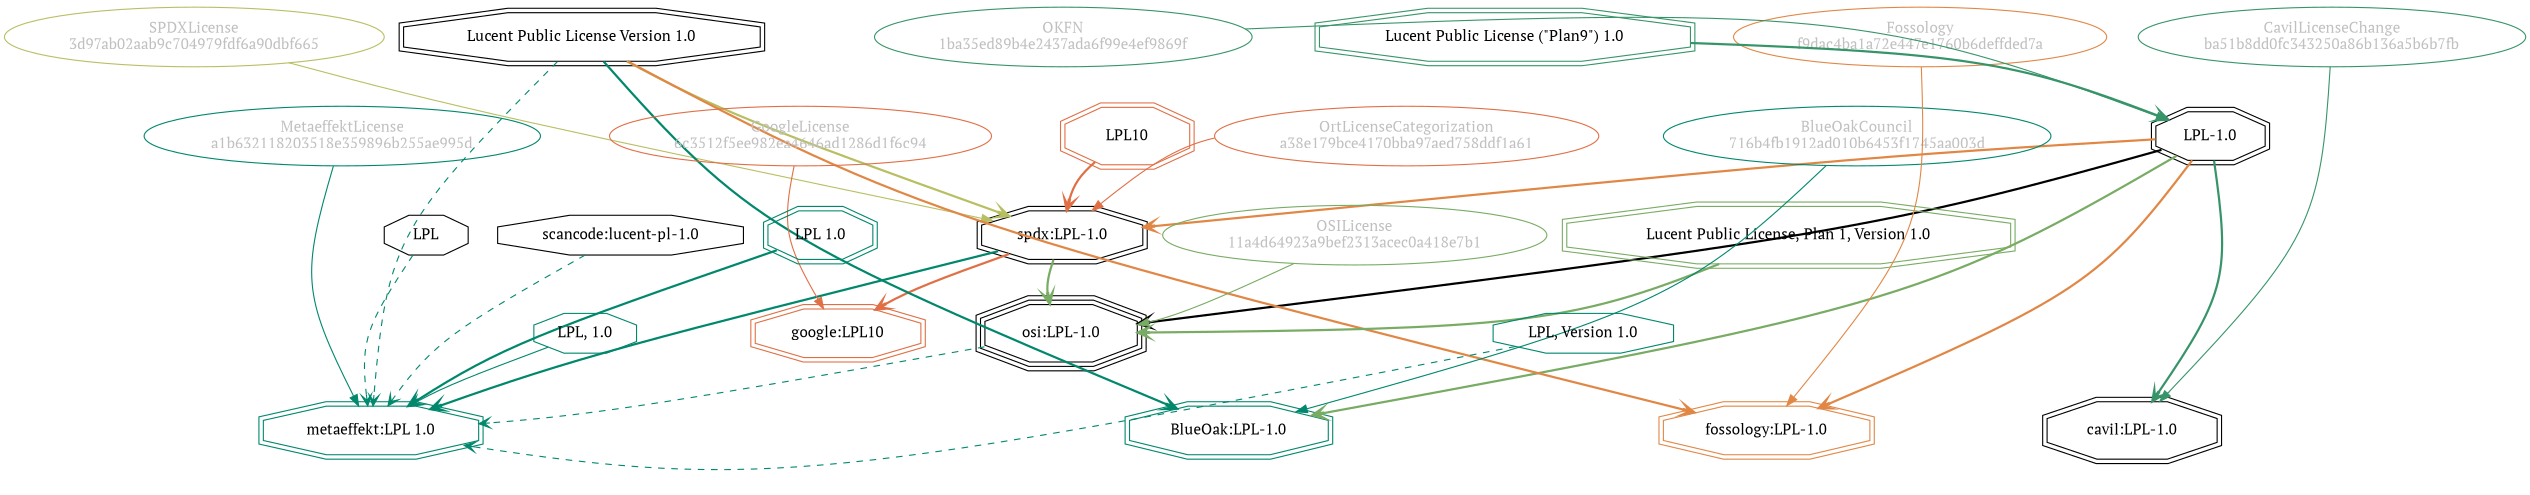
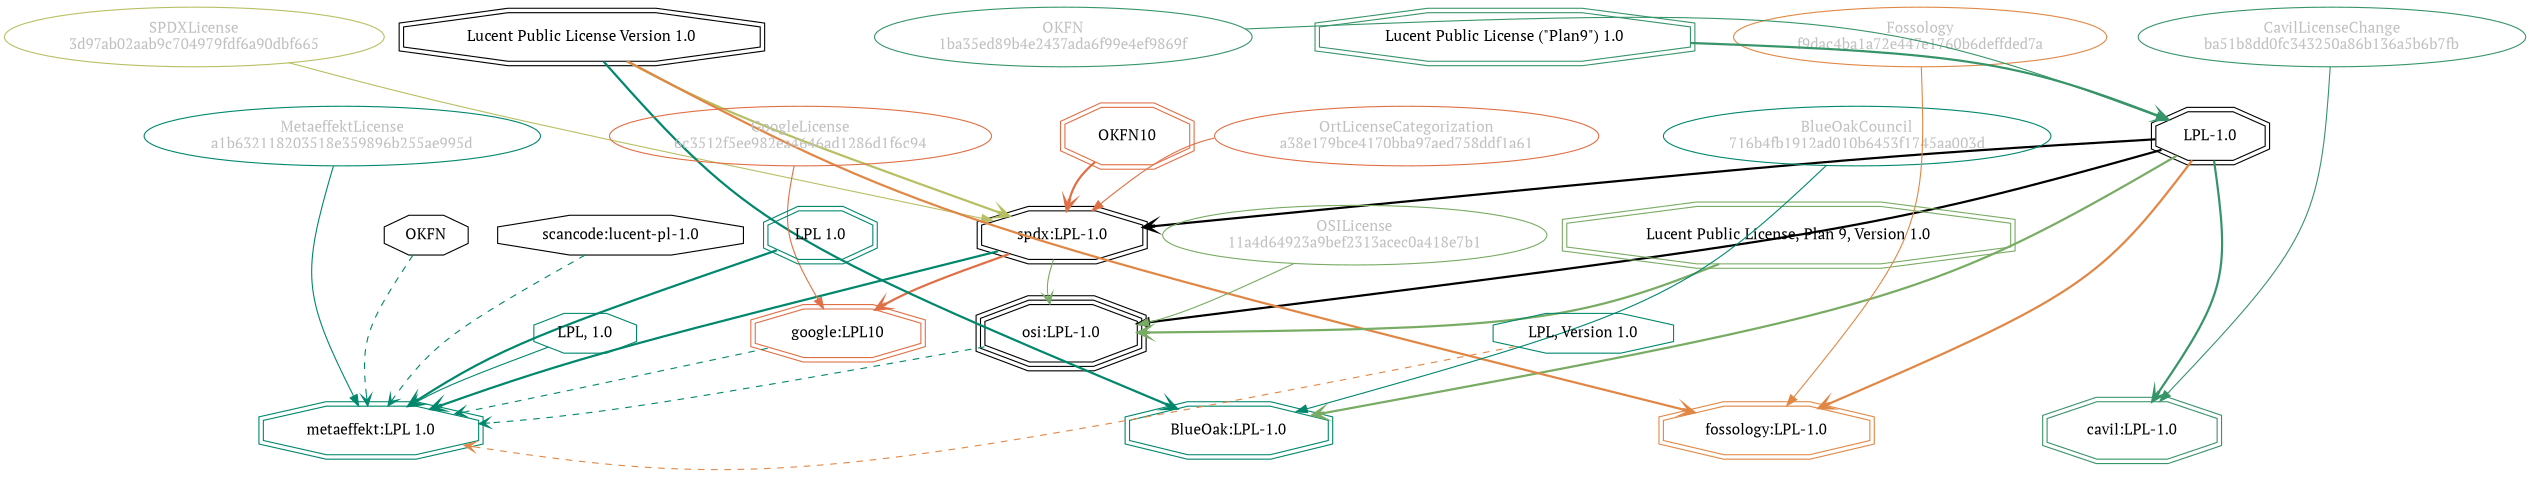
node "LPL10": label "LPL10" -> "OKFN10"
edge "LPL-1.0" -> "spdx:LPL-1.0": color #e18745 -> black
edge "Lucent Public License Version 1.0" -> "metaeffekt:LPL 1.0": now "google:LPL10" -> "metaeffekt:LPL 1.0"
node "LPL": label "LPL" -> "OKFN"
node "Lucent Public License, Plan 1, Version 1.0": label "Lucent Public License, Plan 1, Version 1.0" -> "Lucent Public License, Plan 9, Version 1.0"
edge "LPL-1.0" -> "osi:LPL-1.0": arrowhead vee -> normal
edge "spdx:LPL-1.0" -> "osi:LPL-1.0": style bold -> solid
node "cavil:LPL-1.0": color black -> #379469
edge "LPL, Version 1.0" -> "metaeffekt:LPL 1.0": color #00876c -> #e18745
